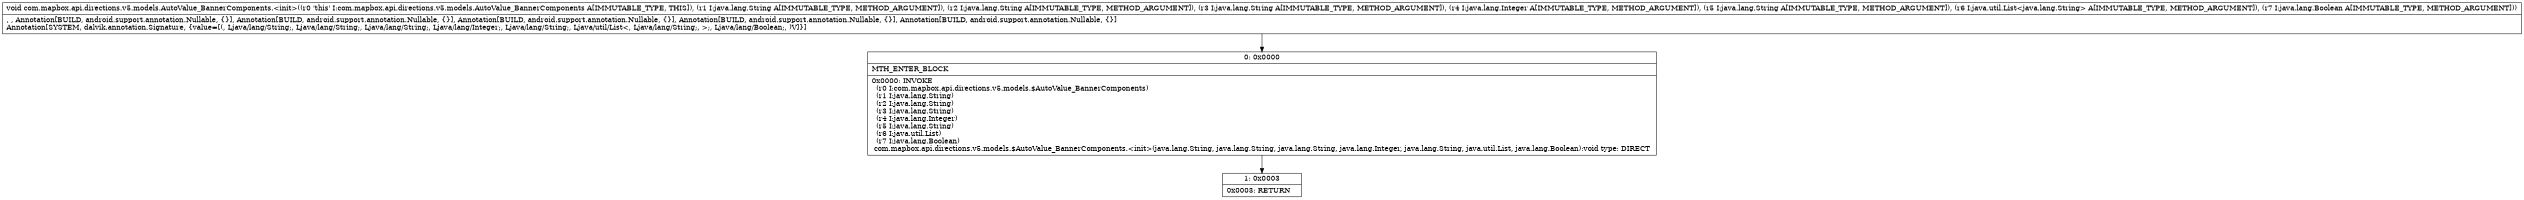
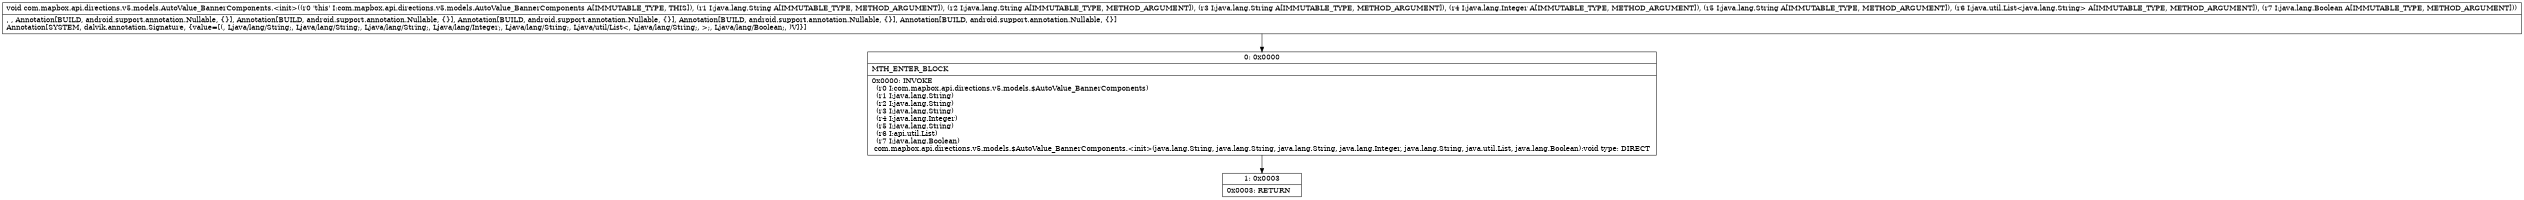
node "0: 0x0000": text "(r6 I:java.util.List)" -> "(r6 I:api.util.List)"
